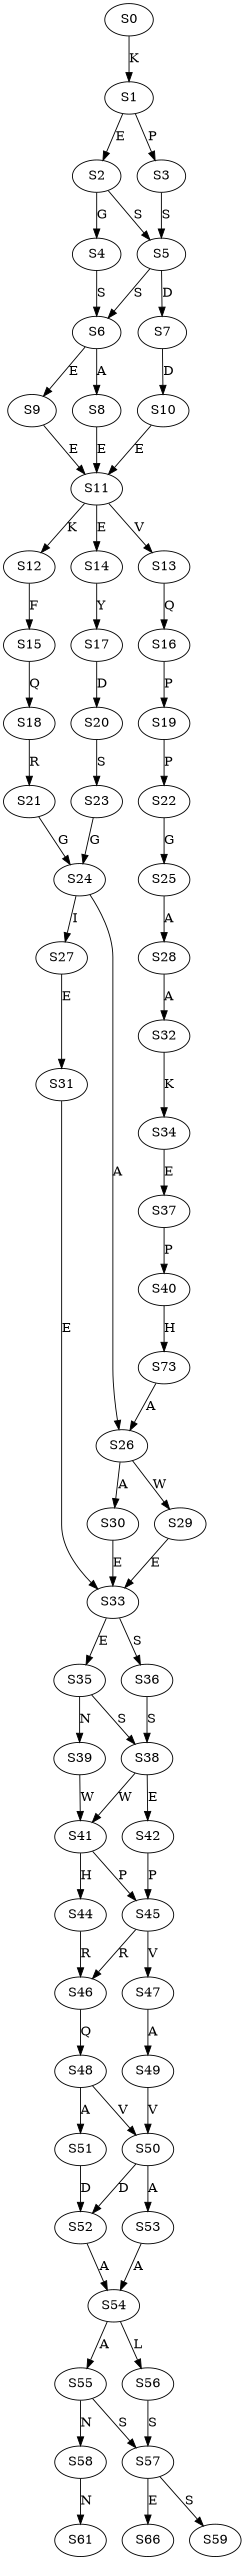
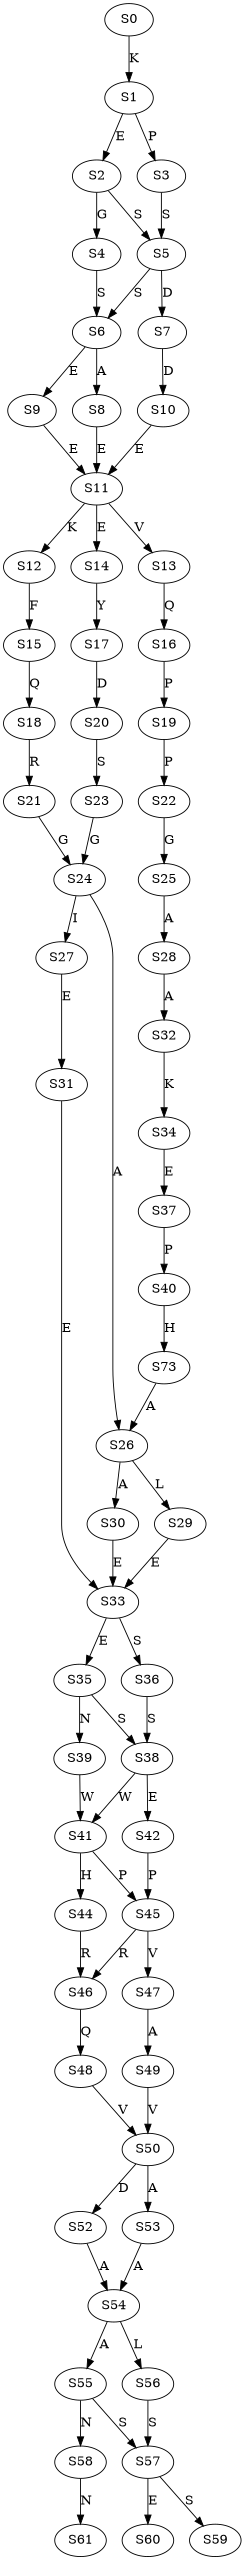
edge "S26" -> "S29": label "W" -> "L"
node "S51": removed
node "S66": label "S66" -> "S60"
